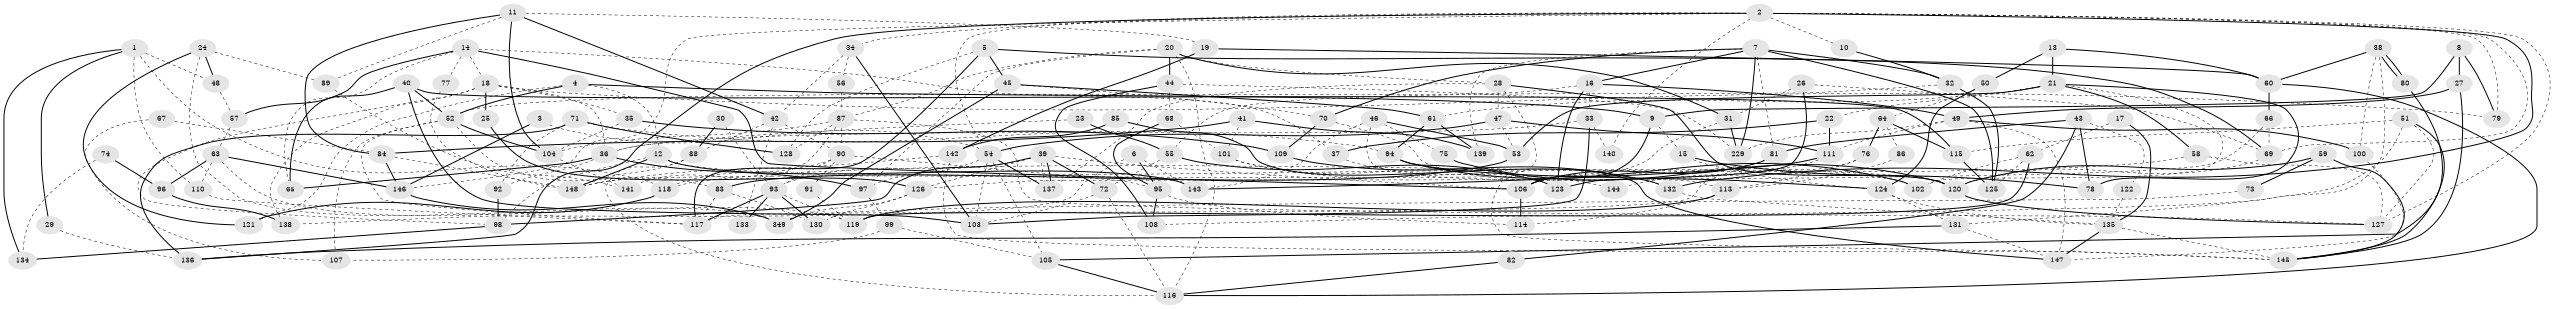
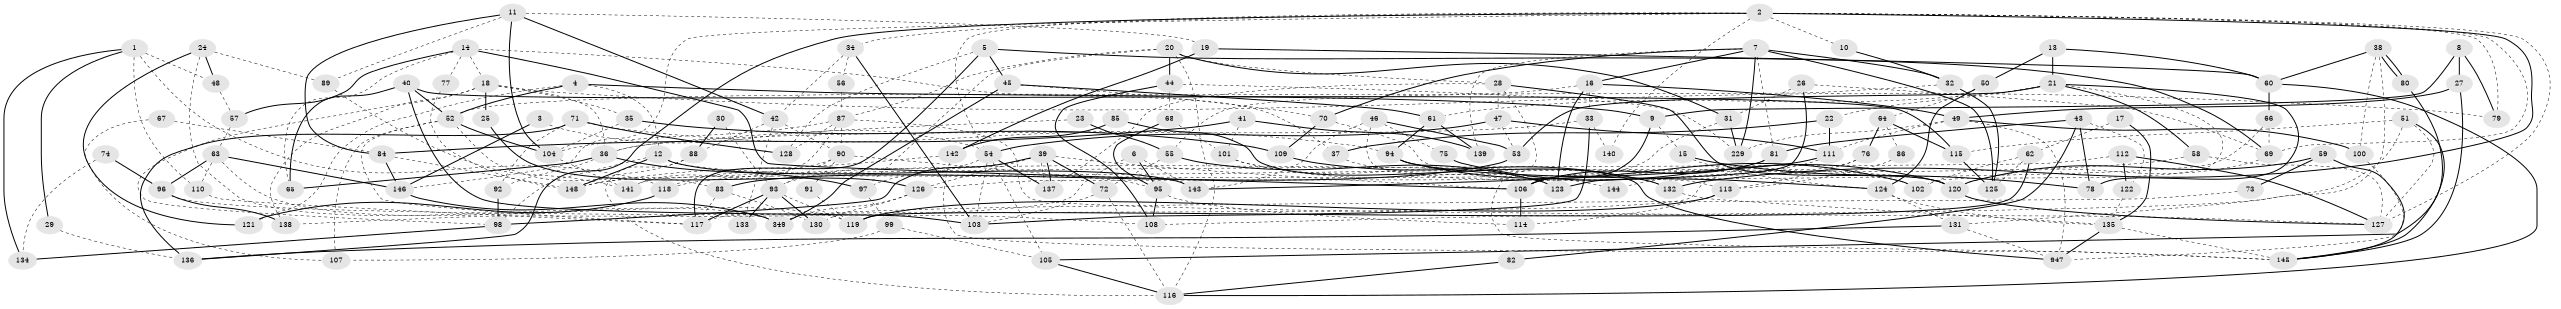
node "112": added
edge "96" -- "108": added
node "147": label "147" -> "947"
